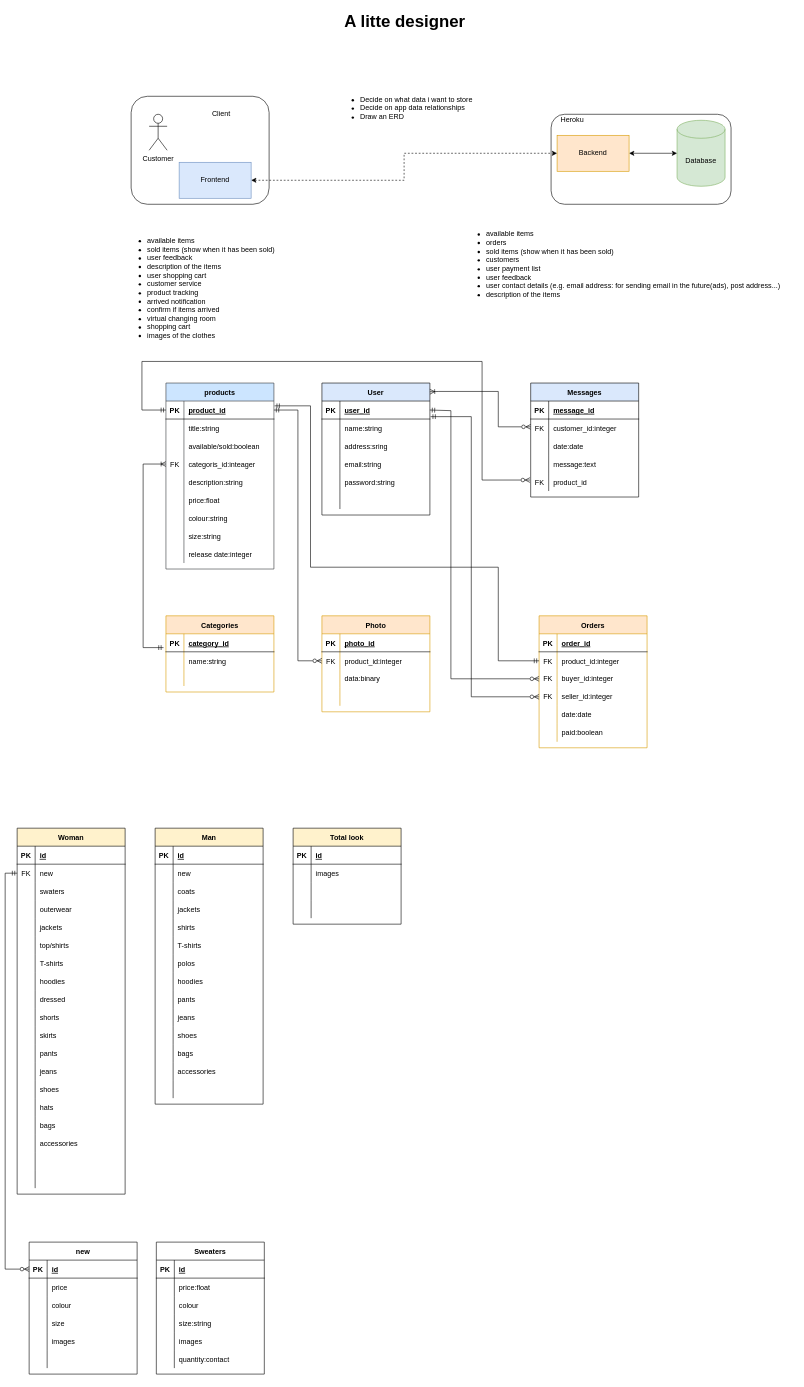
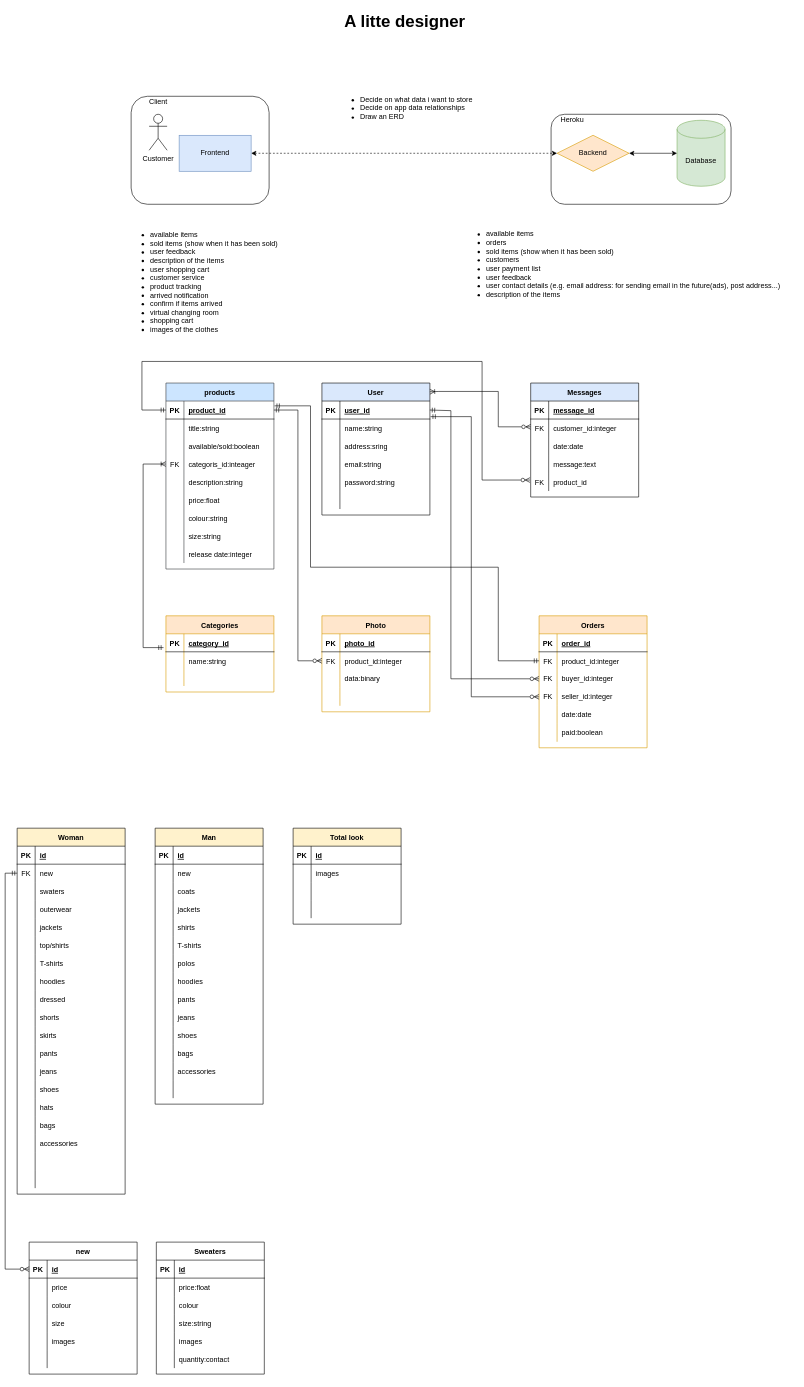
node "Client": moved (221, 114) -> (158, 102)
node "Backend": shape rectangle -> diamond
node "Frontend": moved (215, 180) -> (215, 153)
node "available items sold items (show when it has been sold) user feedback description of the items user shopping cart customer service product tracking arrived notification confirm if items arrived virtual changing room shopping cart images of the clothes": moved (203, 288) -> (206, 282)
